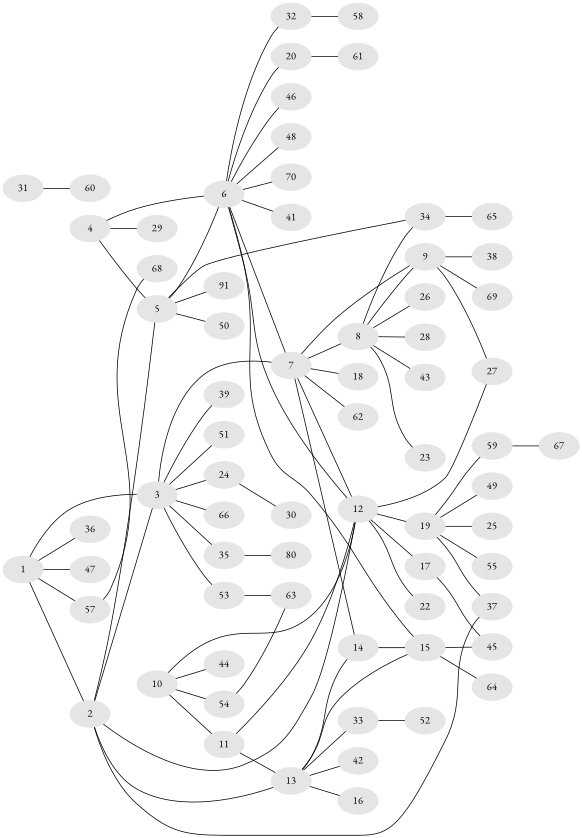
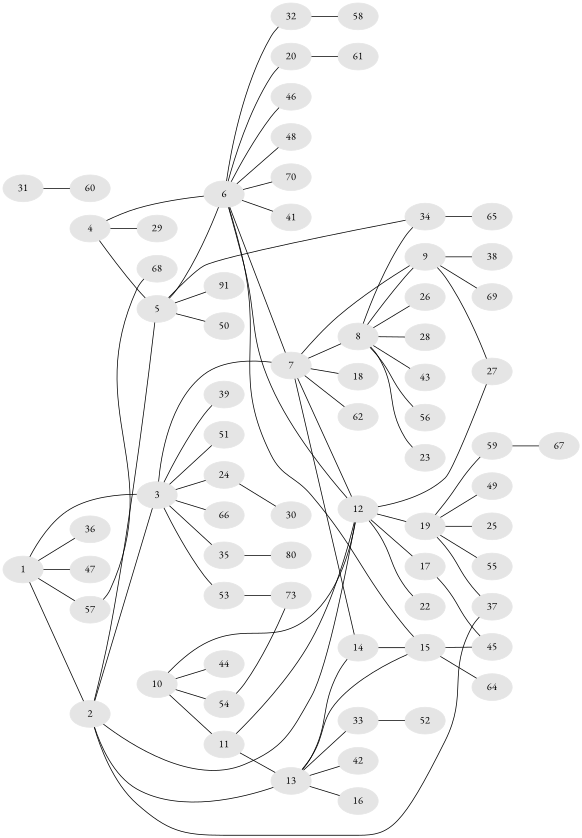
node "56": added
node "63": label "63" -> "73"
